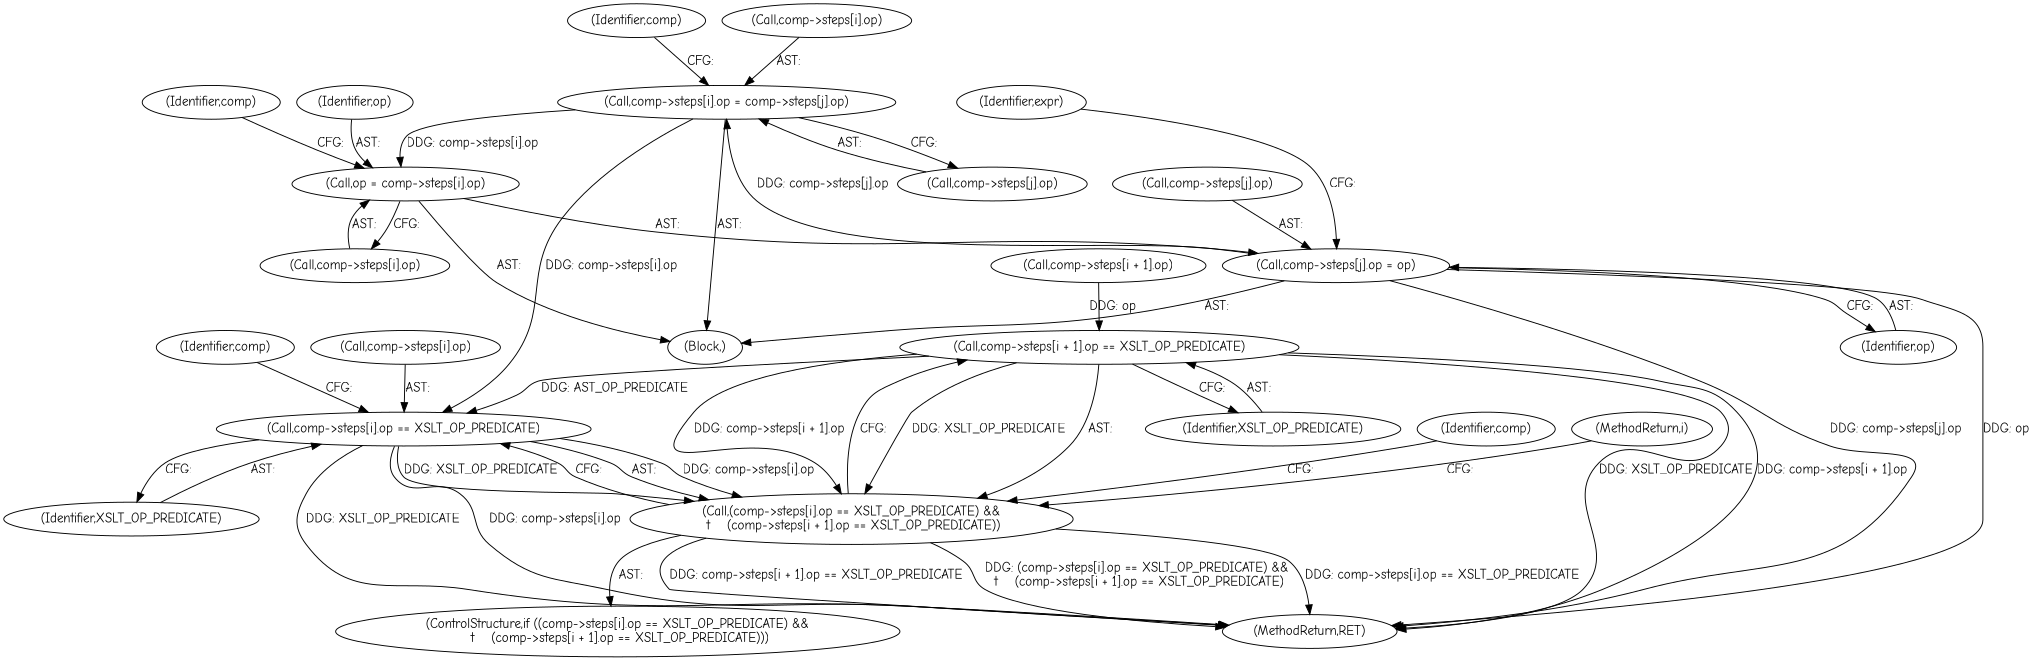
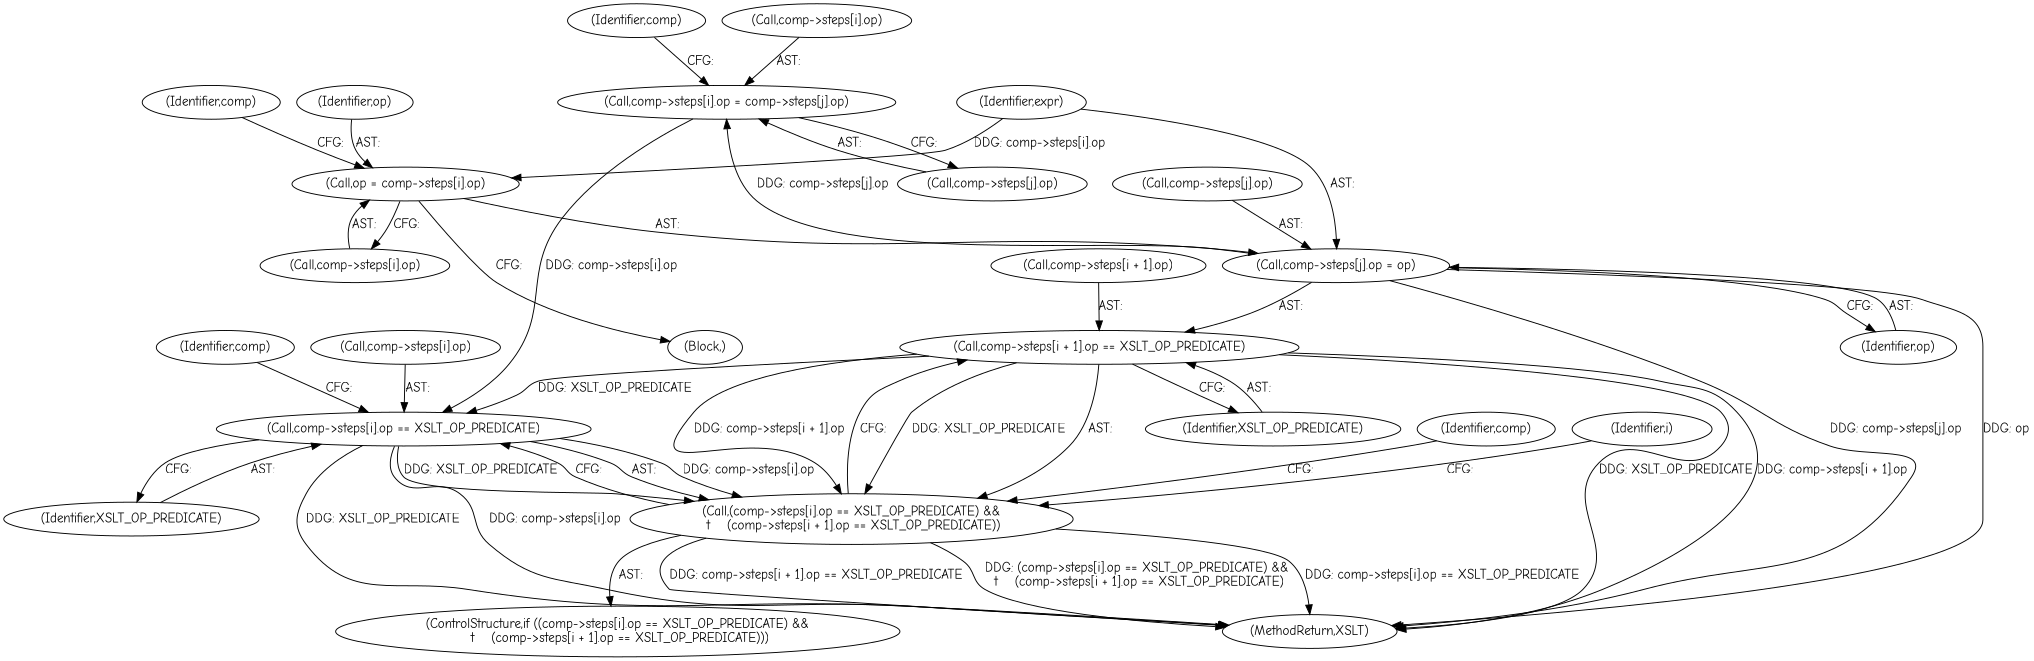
edge "(Call,comp->steps[i].op = comp->steps[j].op)" -> "(Call,op = comp->steps[i].op)": now "(Identifier,expr)" -> "(Call,op = comp->steps[i].op)"
edge "(Identifier,expr)" -> "(Call,comp->steps[j].op = op)": label "CFG: " -> "AST: "
edge "(Call,comp->steps[i].op = comp->steps[j].op)" -> "(Block,)": removed, label "AST:"
edge "(Call,op = comp->steps[i].op)" -> "(Block,)": label "AST: " -> "CFG: "
edge "(Call,comp->steps[i + 1].op)" -> "(Call,comp->steps[i + 1].op == XSLT_OP_PREDICATE)": label "DDG: op" -> "AST: "
edge "(Call,comp->steps[j].op = op)" -> "(Block,)": now "(Call,comp->steps[j].op = op)" -> "(Call,comp->steps[i + 1].op == XSLT_OP_PREDICATE)"
edge "(Call,comp->steps[i + 1].op == XSLT_OP_PREDICATE)" -> "(Call,comp->steps[i].op == XSLT_OP_PREDICATE)": label "DDG: AST_OP_PREDICATE" -> "DDG: XSLT_OP_PREDICATE"
node "(MethodReturn,i)": label "(MethodReturn,i)" -> "(Identifier,i)"
node "(MethodReturn,RET)": label "(MethodReturn,RET)" -> "(MethodReturn,XSLT)"
